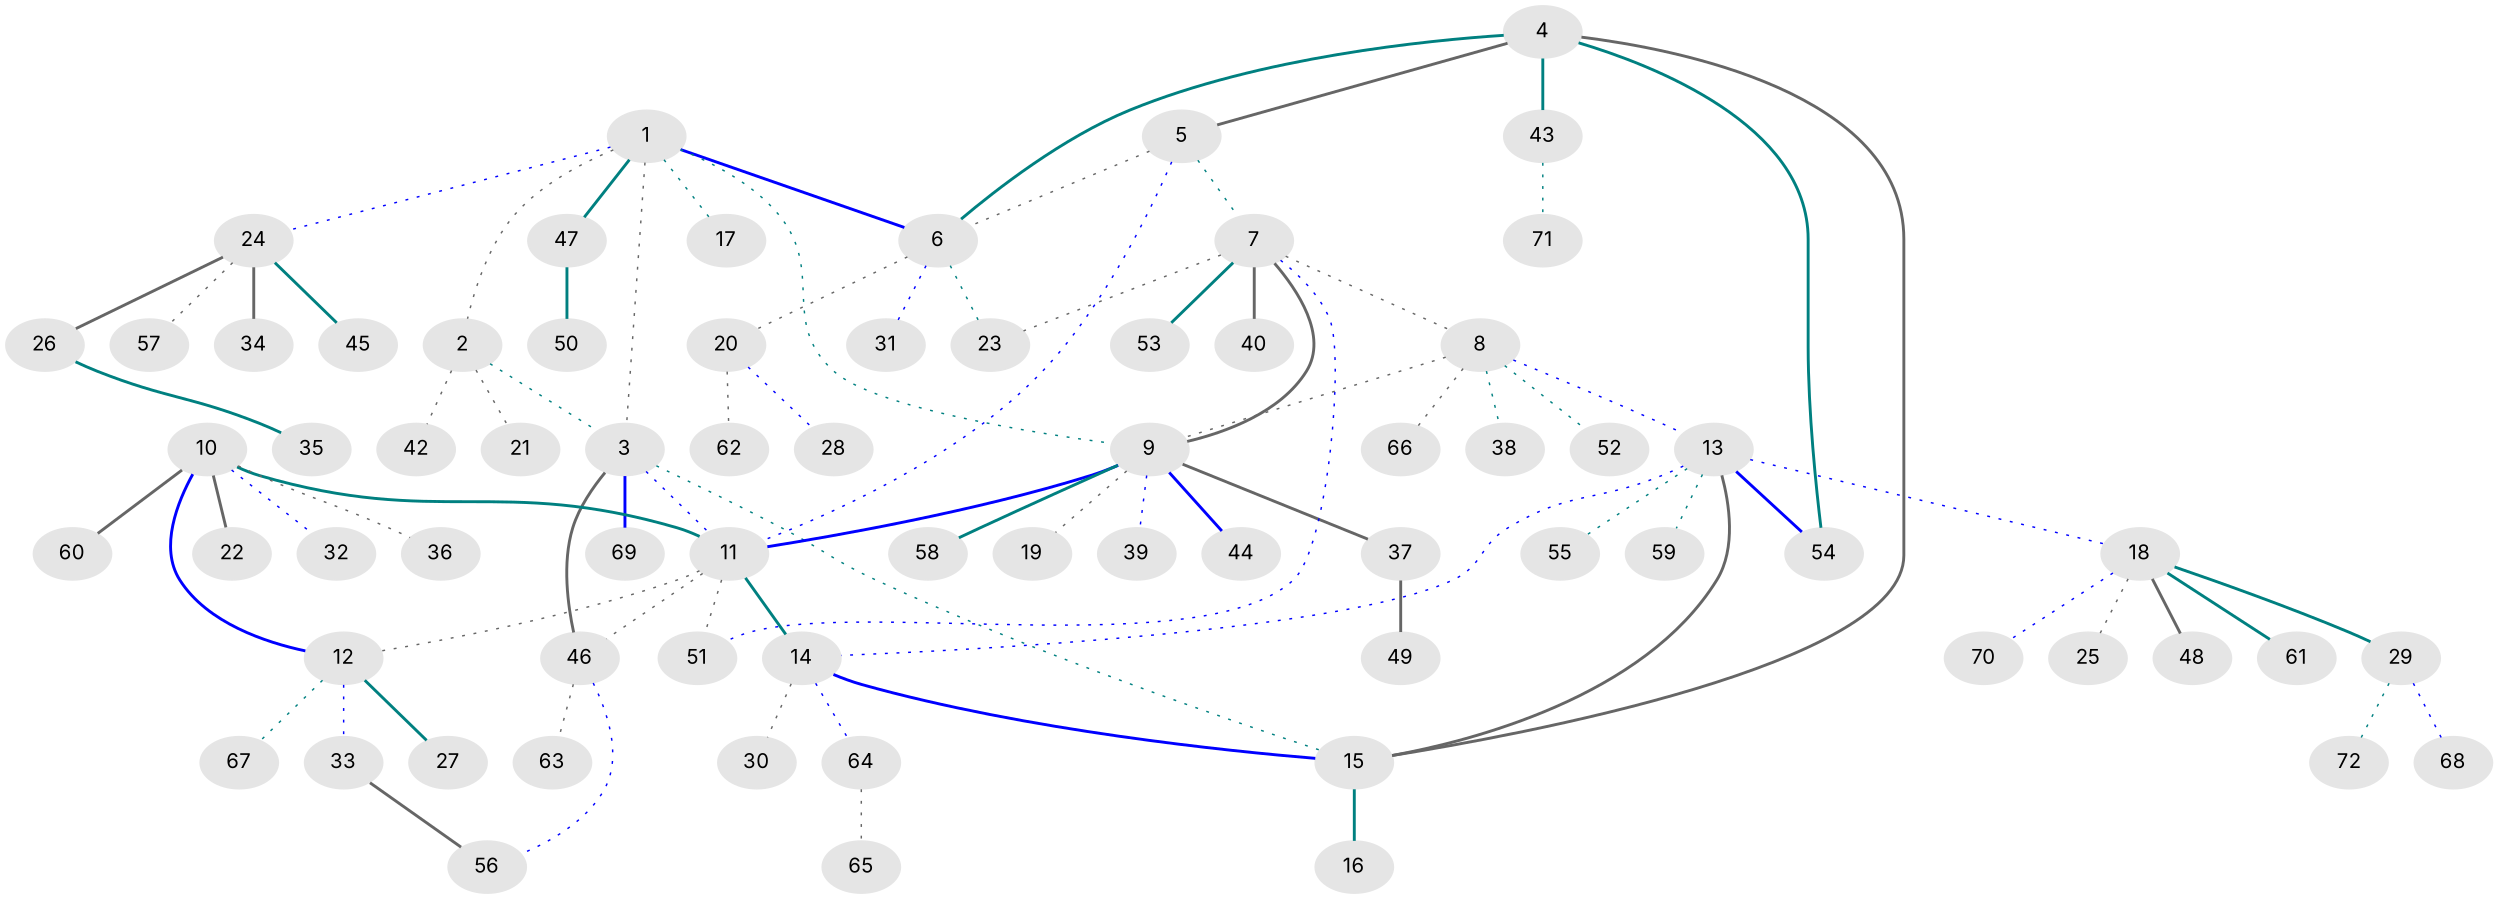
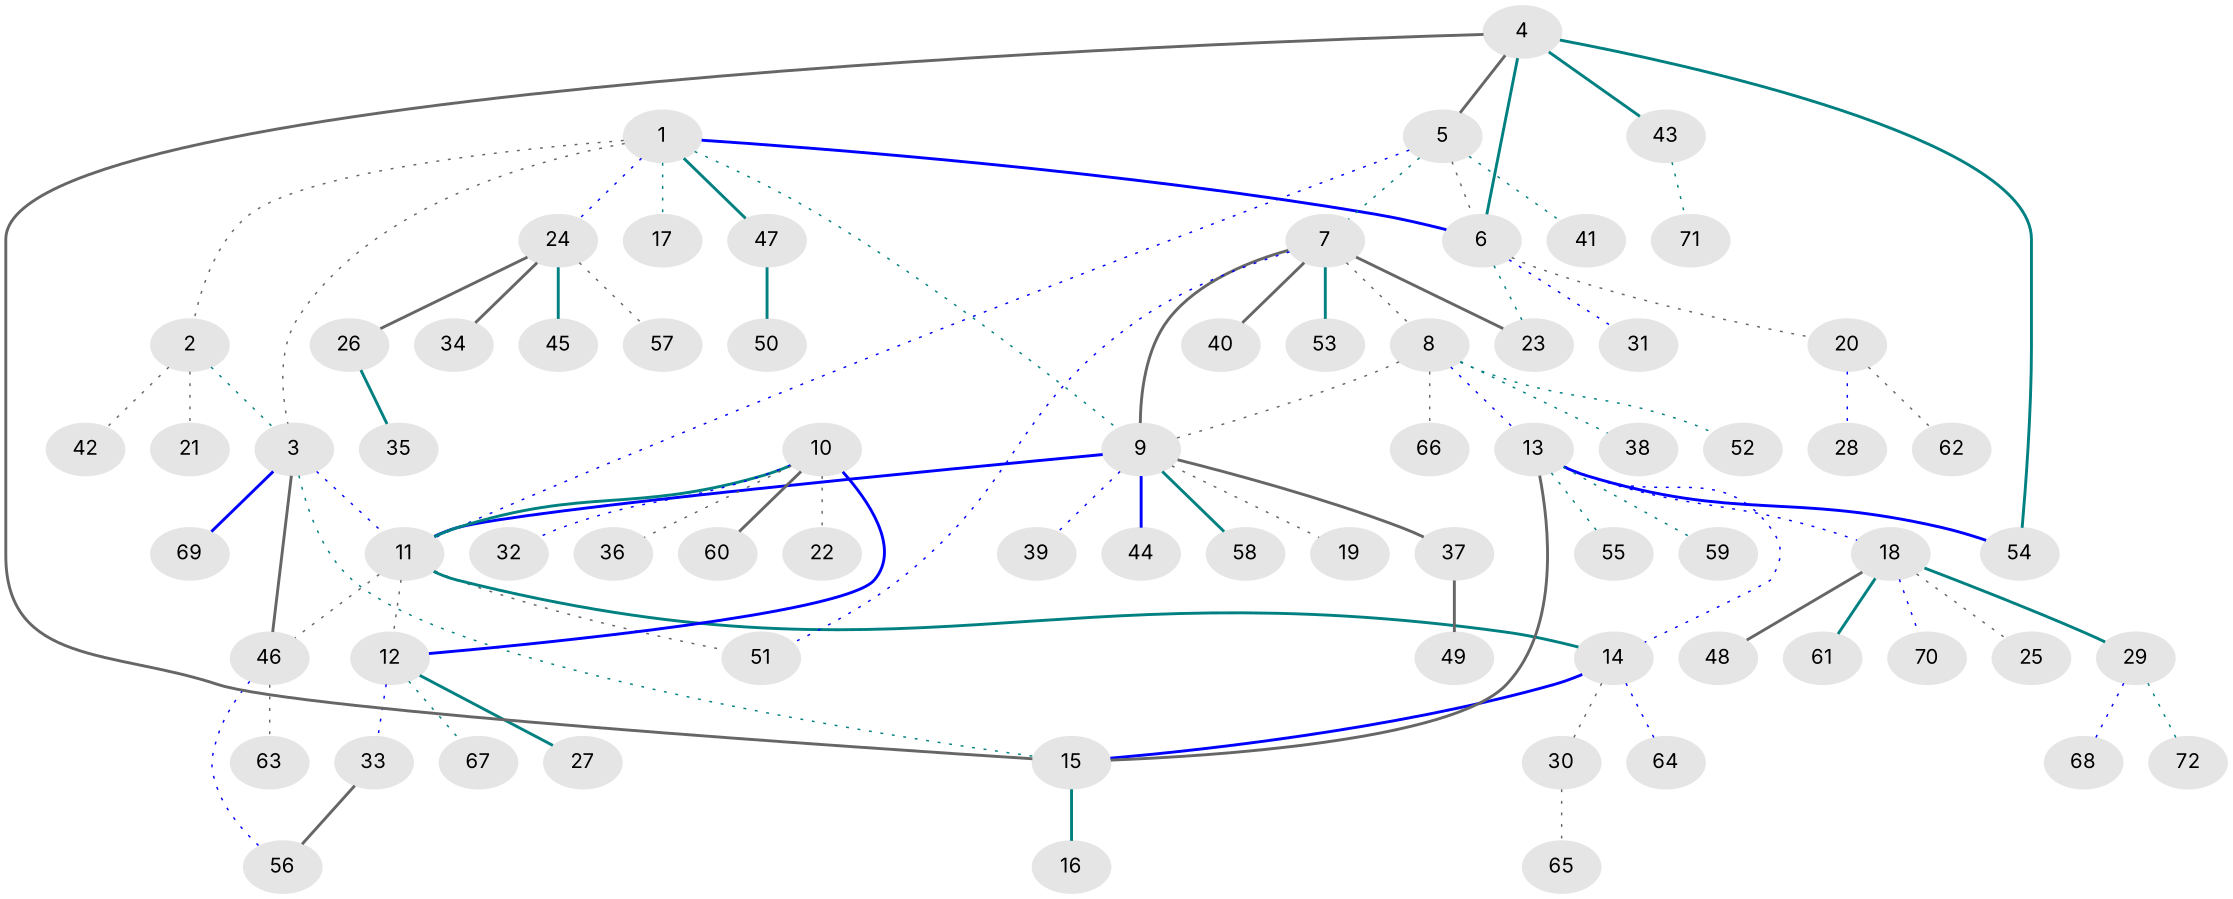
node "41": added
edge "7" -- "23": style dotted -> bold
edge "10" -- "22": style bold -> dotted
edge "64" -- "65": now "30" -- "65"
